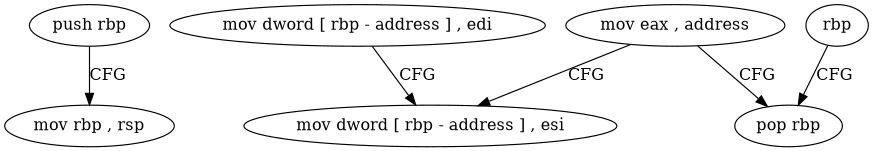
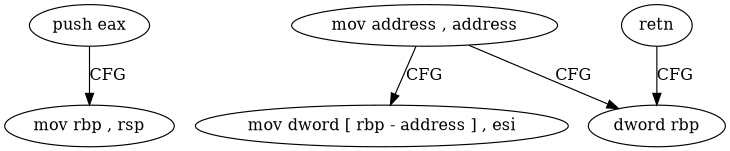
node "push rbp": label "push rbp" -> "push eax"
node "mov dword [ rbp - address ] , edi": removed
node "mov eax , address": label "mov eax , address" -> "mov address , address"
node "rbp": label "rbp" -> "retn"
node "pop rbp": label "pop rbp" -> "dword rbp"
